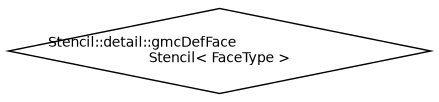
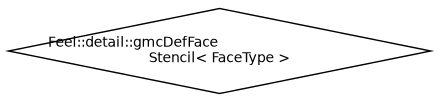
node "Stencil::detail::gmcDefFace Stencil< FaceType >": label "Stencil::detail::gmcDefFace Stencil< FaceType >" -> "Feel::detail::gmcDefFace Stencil< FaceType >"
